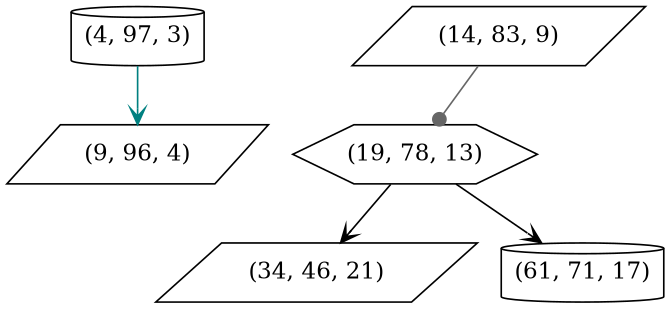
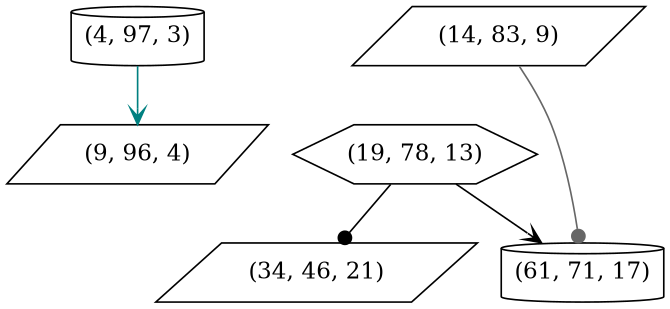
edge "(14, 83, 9)" -> "(19, 78, 13)": now "(14, 83, 9)" -> "(61, 71, 17)"
edge "(19, 78, 13)" -> "(34, 46, 21)": arrowhead vee -> dot
